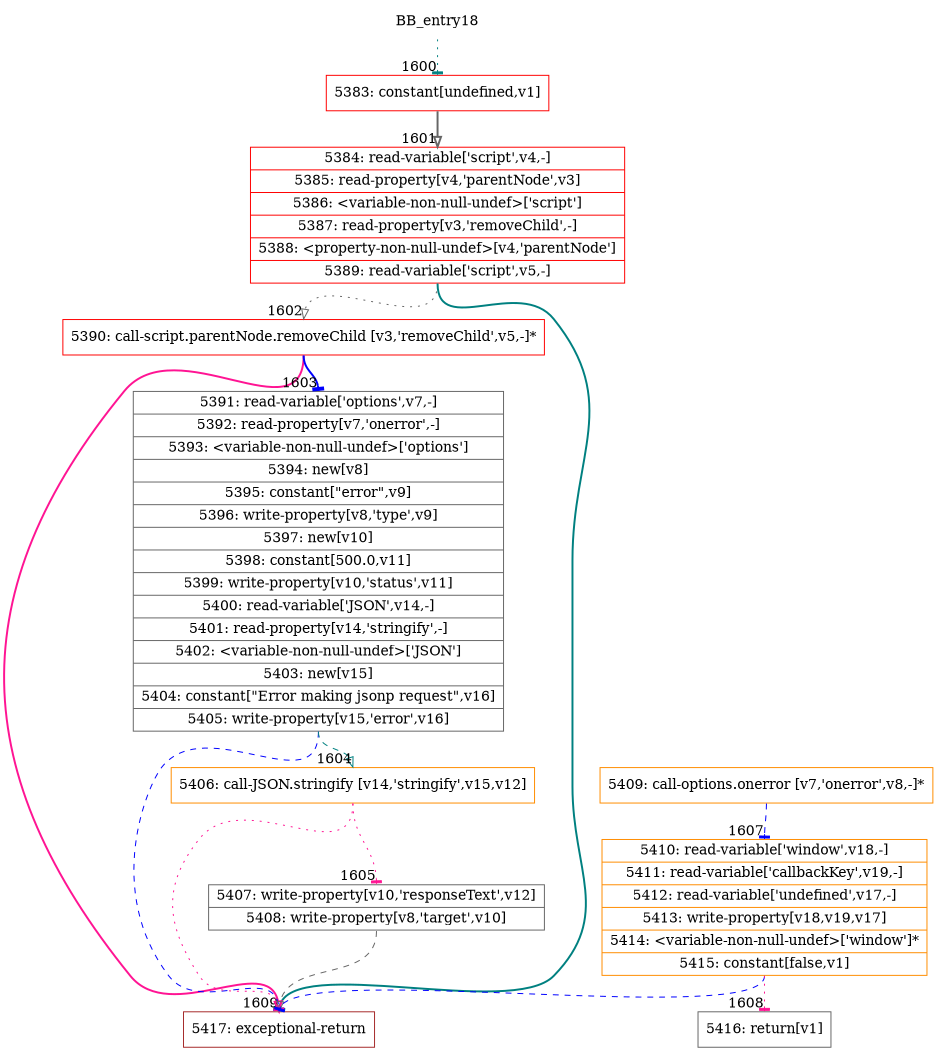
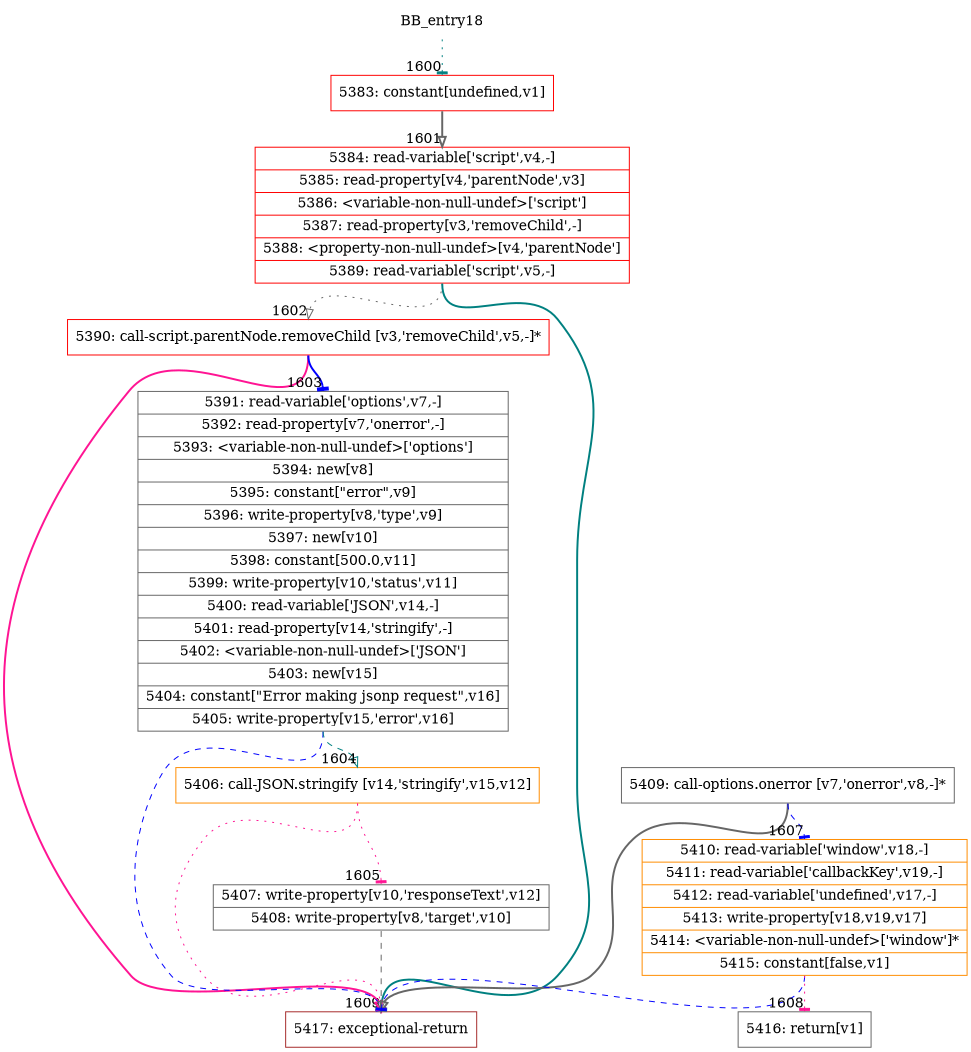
node "5409: call-options.onerror [v7,'onerror',v8,-]*": color darkorange -> gray40
edge "5409: call-options.onerror [v7,'onerror',v8,-]*" -> "5417: exceptional-return": added
